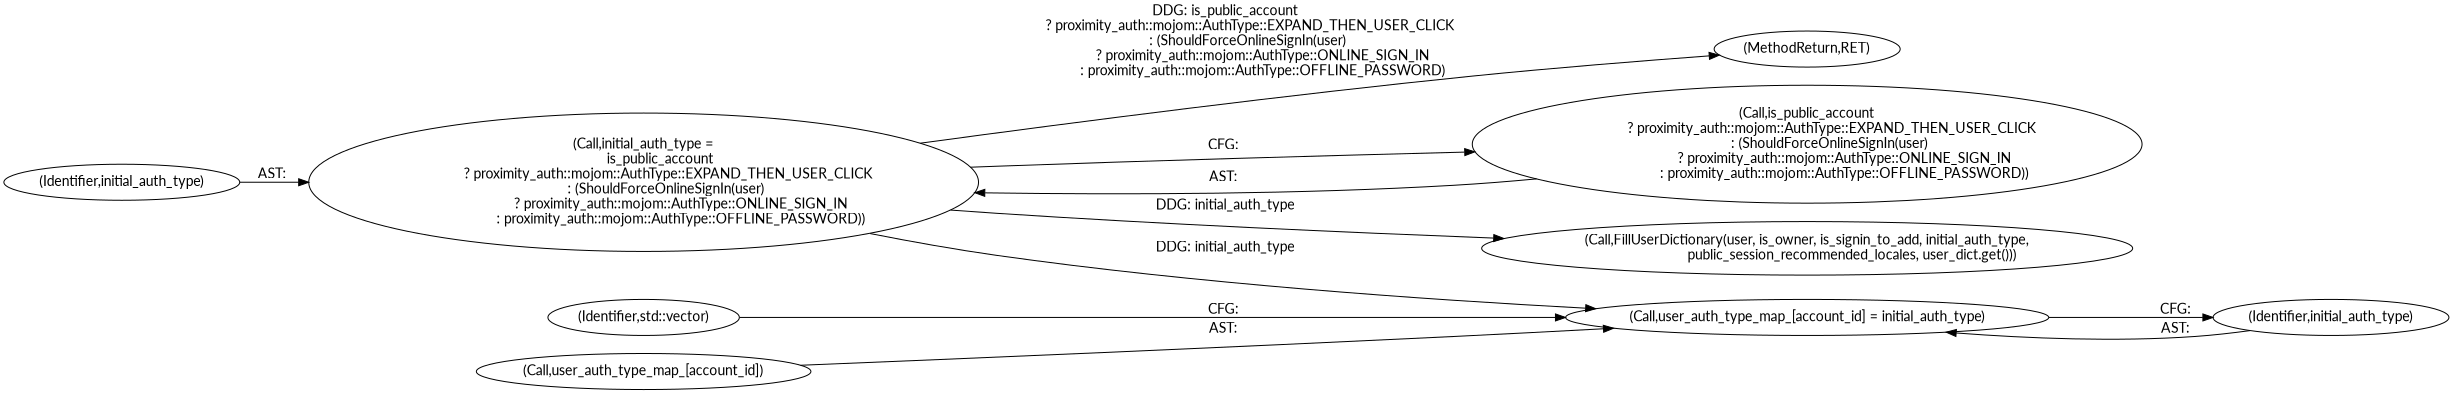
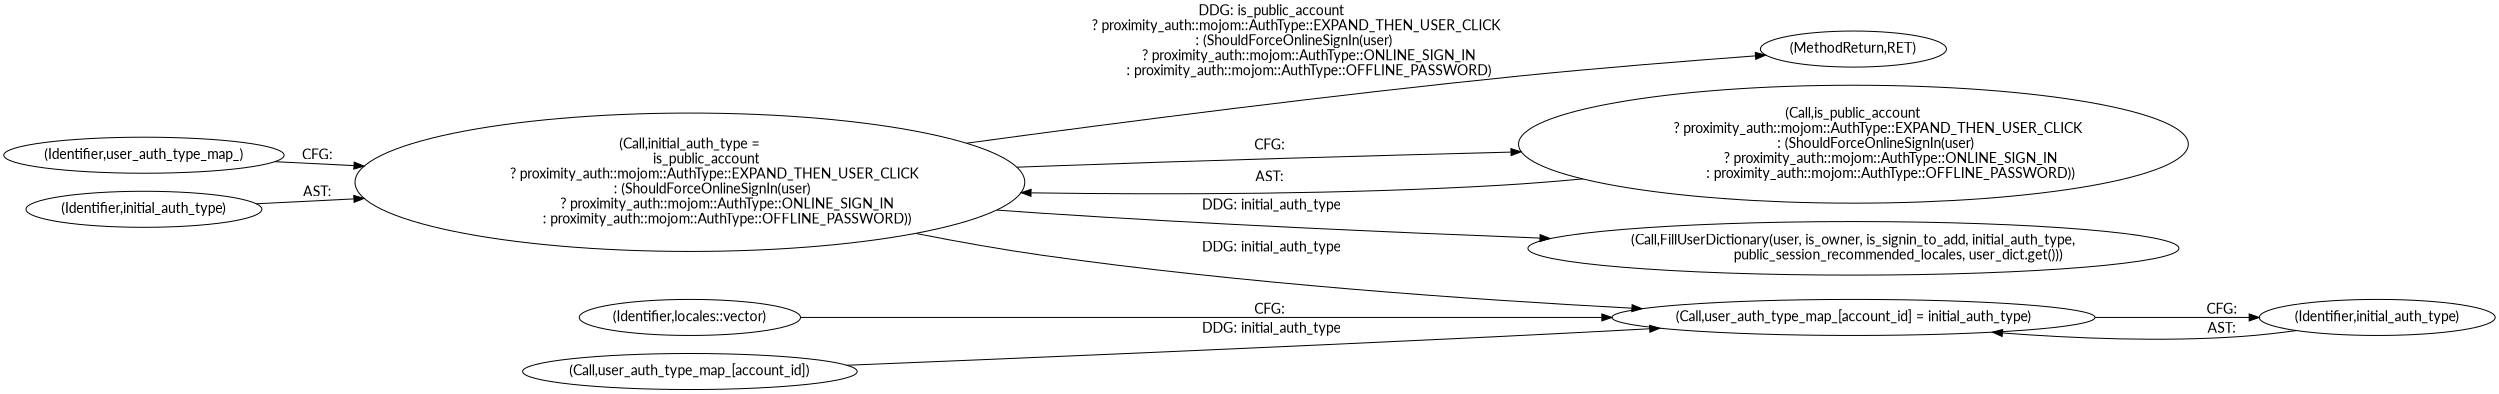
node "(Identifier,user_auth_type_map_)": added
node "(Identifier,std::vector)": label "(Identifier,std::vector)" -> "(Identifier,locales::vector)"
edge "(Call,user_auth_type_map_[account_id])" -> "(Call,user_auth_type_map_[account_id] = initial_auth_type)": label "AST: " -> "DDG: initial_auth_type"
